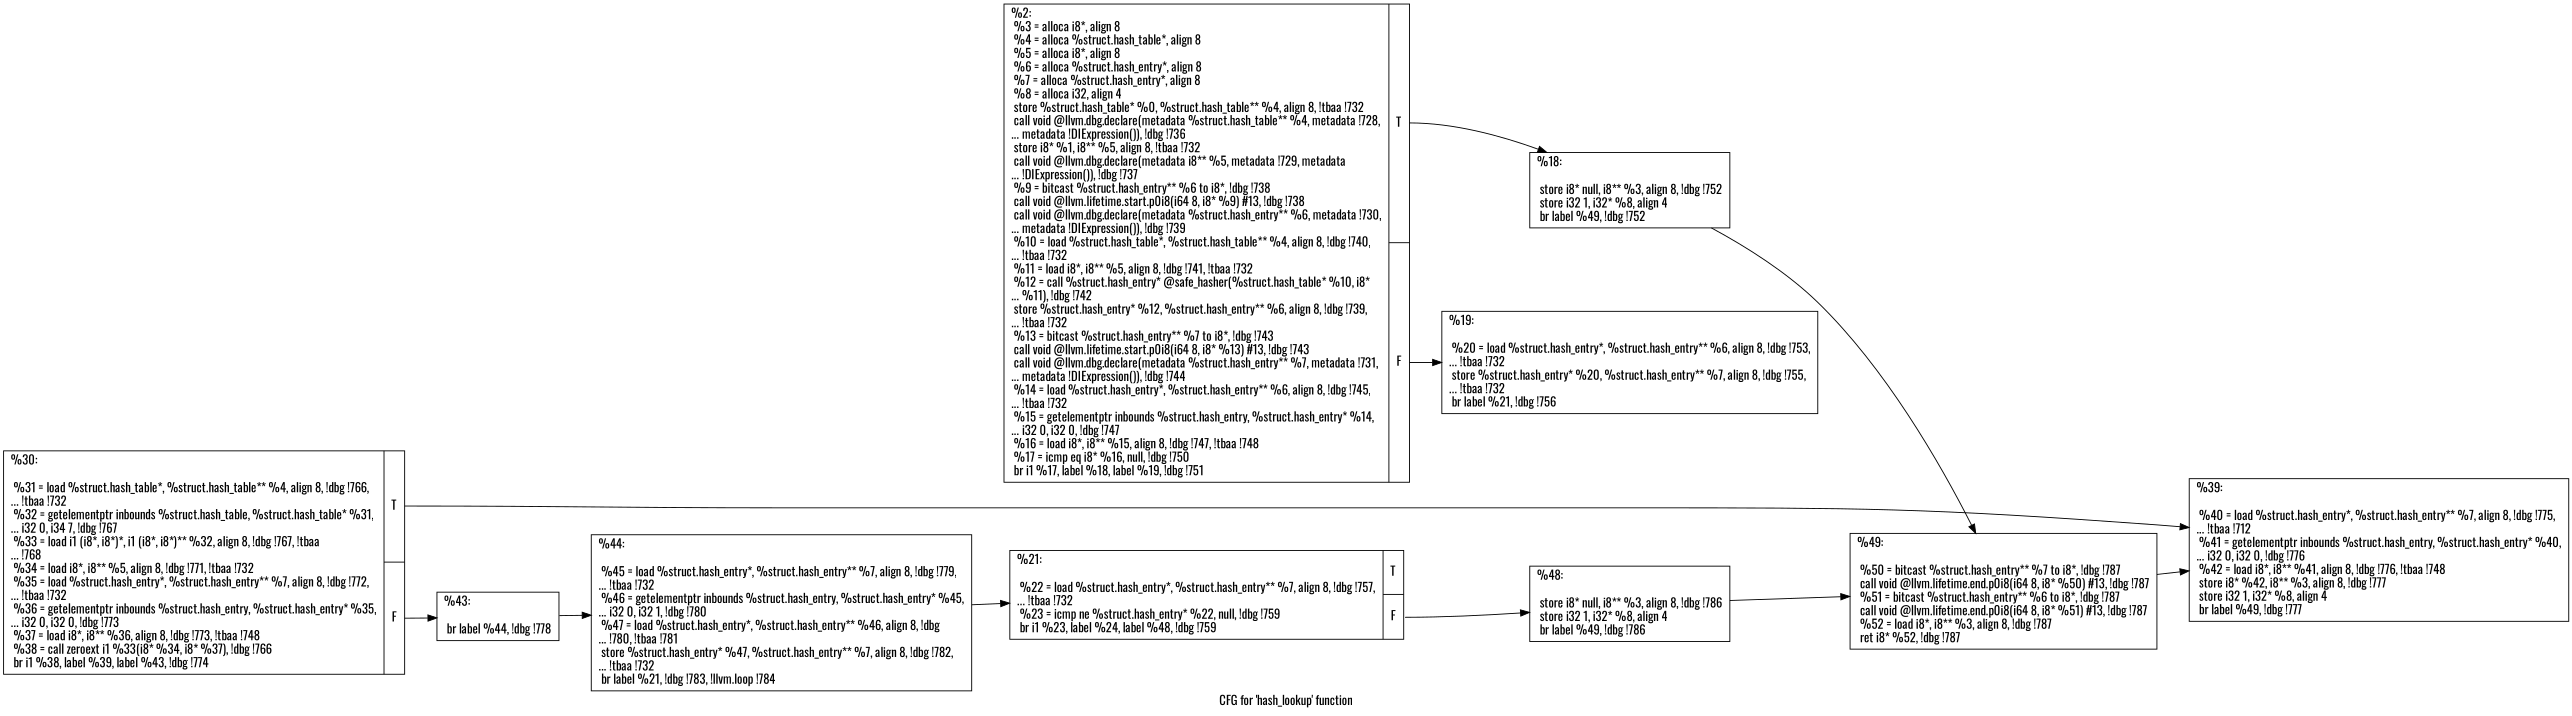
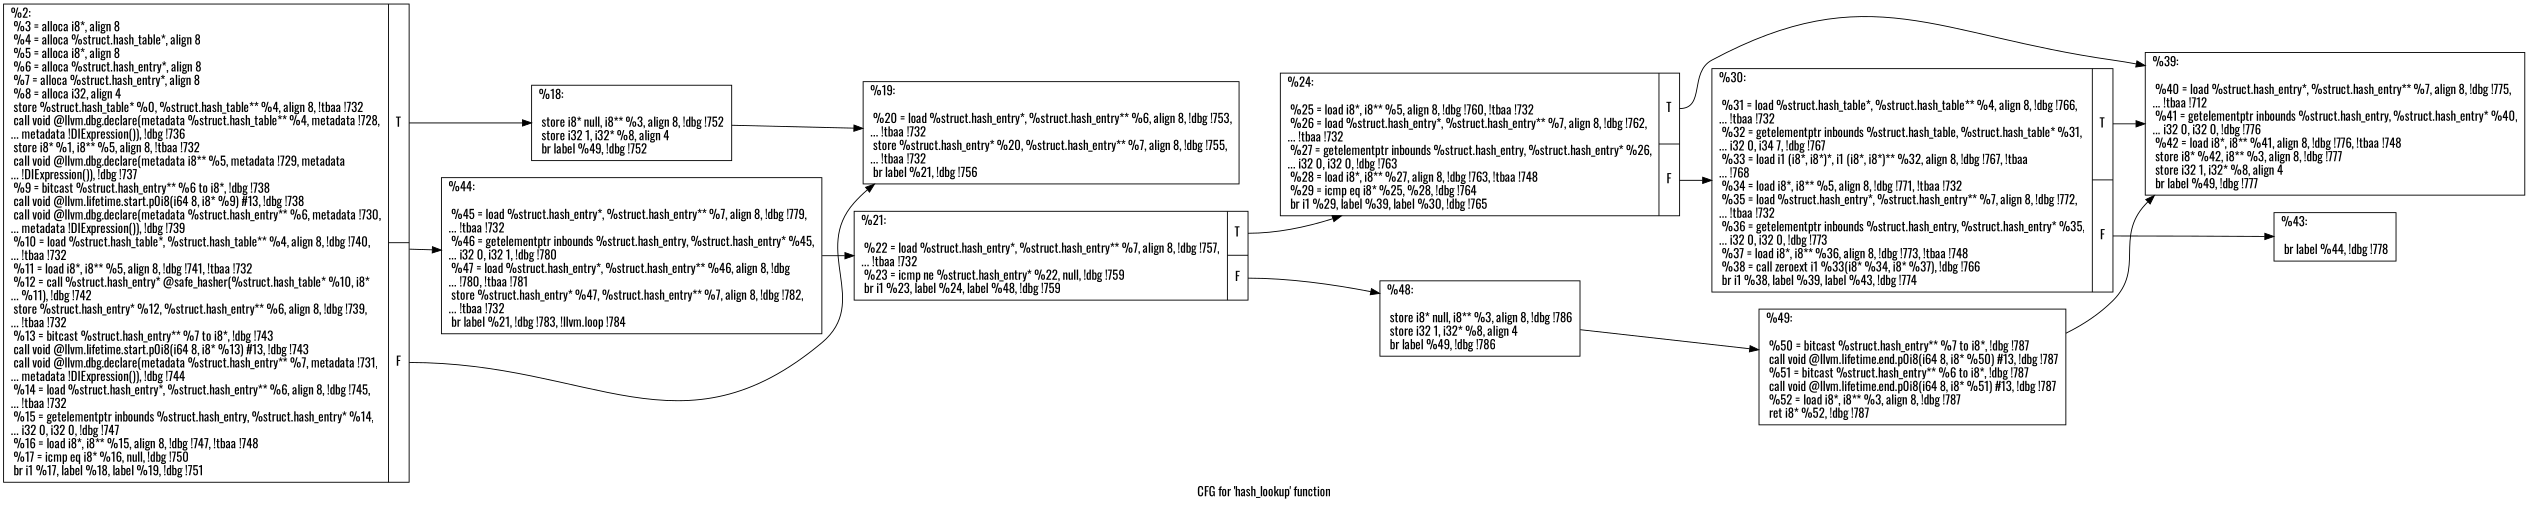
node "%24:": added
edge "%18:" -> "%49:": now "%18:" -> "%19:"
edge "%43:" -> "%44:": now "%2:" -> "%44:"
